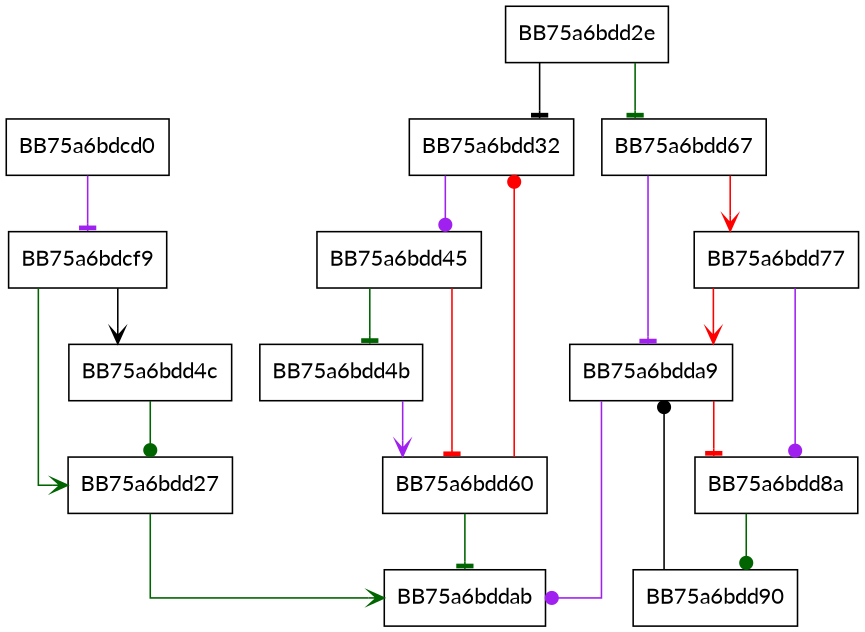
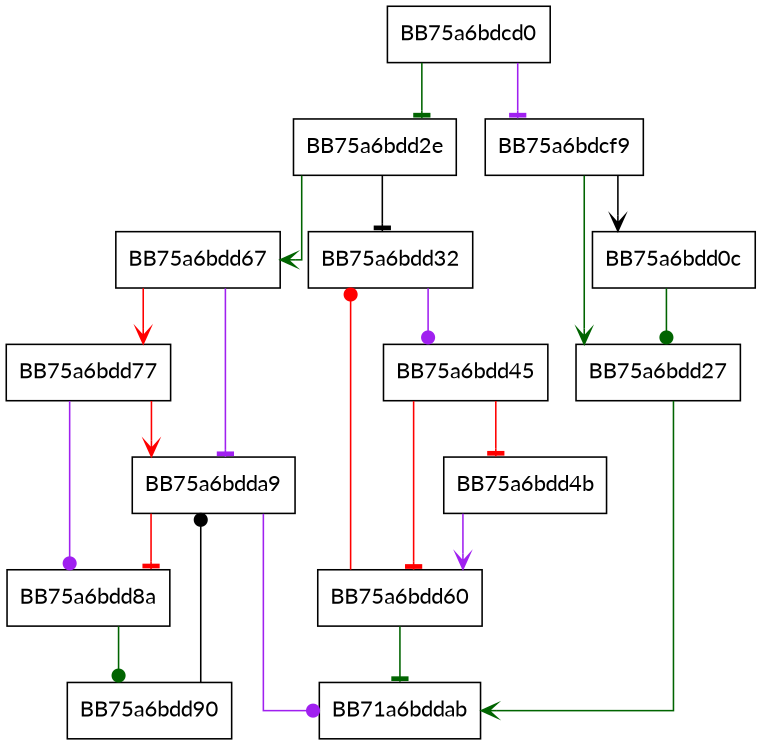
edge "BB75a6bdcd0" -> "BB75a6bdd2e": added
edge "BB75a6bdd2e" -> "BB75a6bdd67": arrowhead tee -> vee
edge "BB75a6bdd45" -> "BB75a6bdd4b": color darkgreen -> red
node "BB75a6bdd4c": label "BB75a6bdd4c" -> "BB75a6bdd0c"
node "BB75a6bddab": label "BB75a6bddab" -> "BB71a6bddab"
